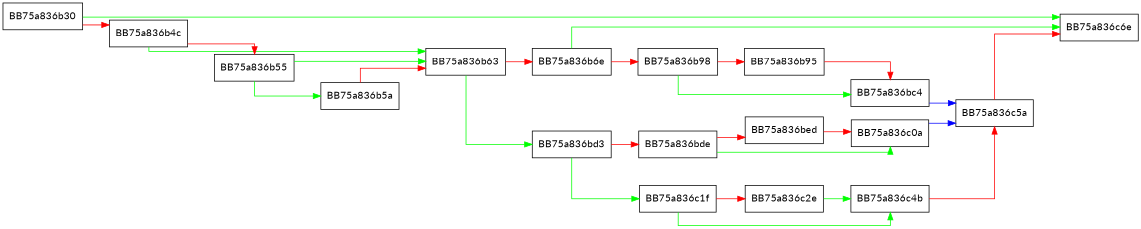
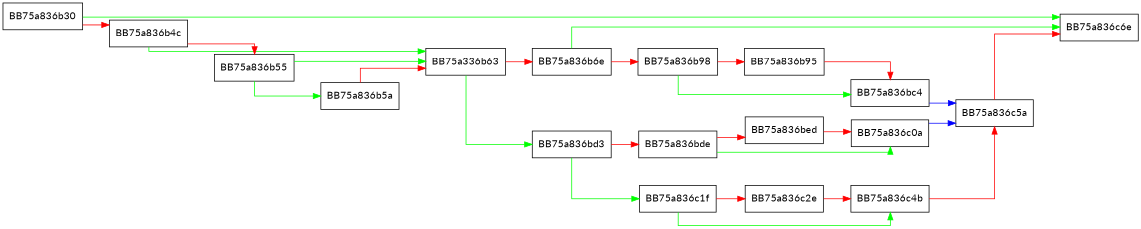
node "BB75a836b63": label "BB75a836b63" -> "BB75a336b63"
edge "BB75a836c2e" -> "BB75a836c4b": color green -> red
